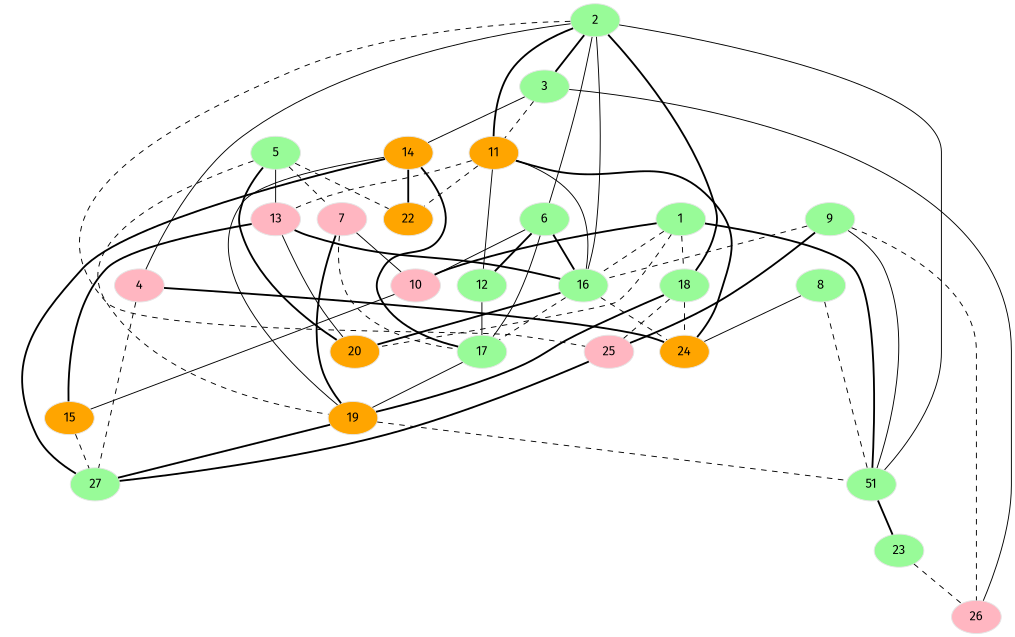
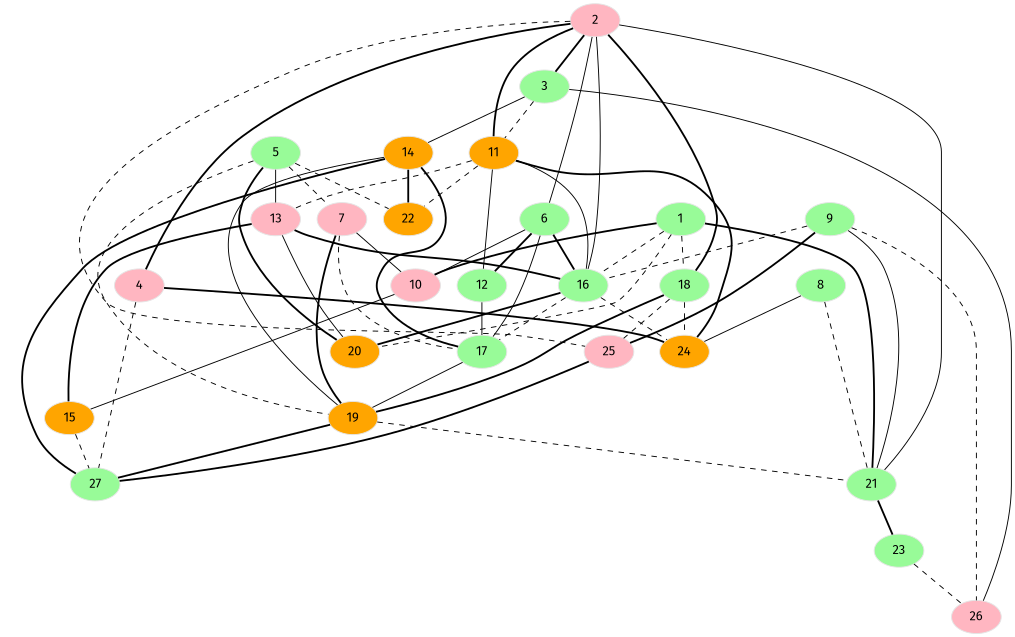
node "2": fillcolor palegreen -> lightpink
edge "2" -- "4": style solid -> bold
node "51": label "51" -> "21"
